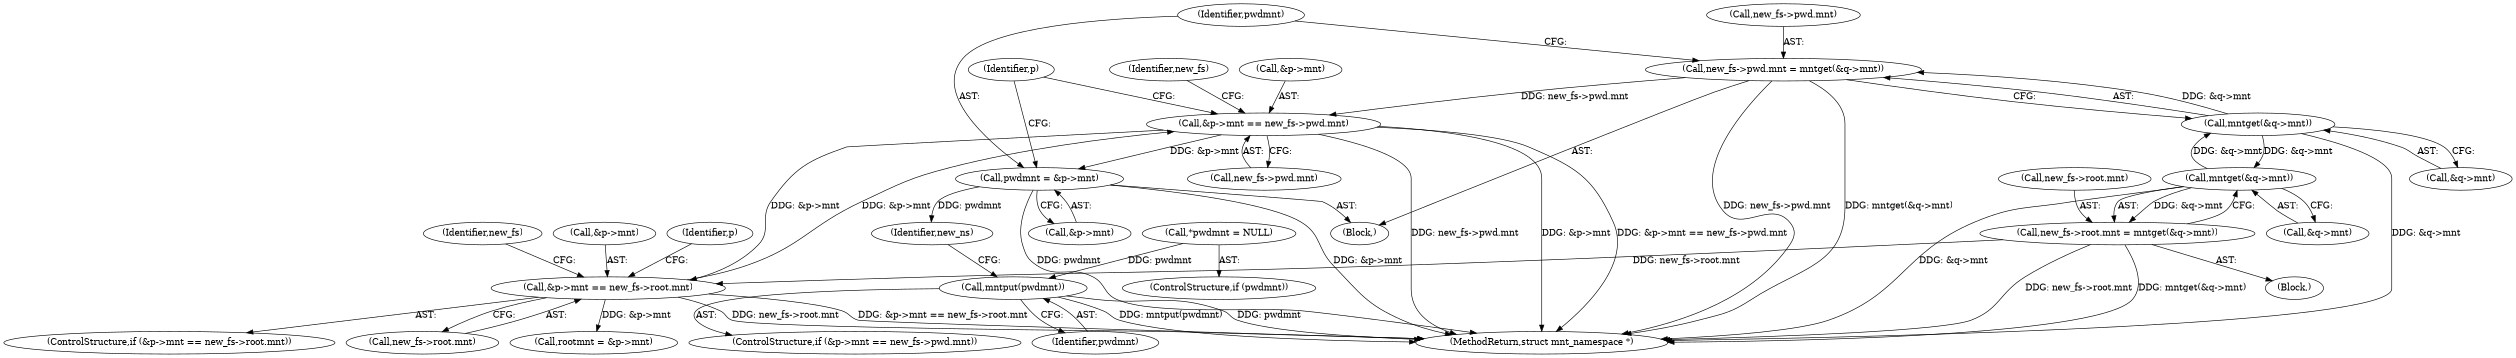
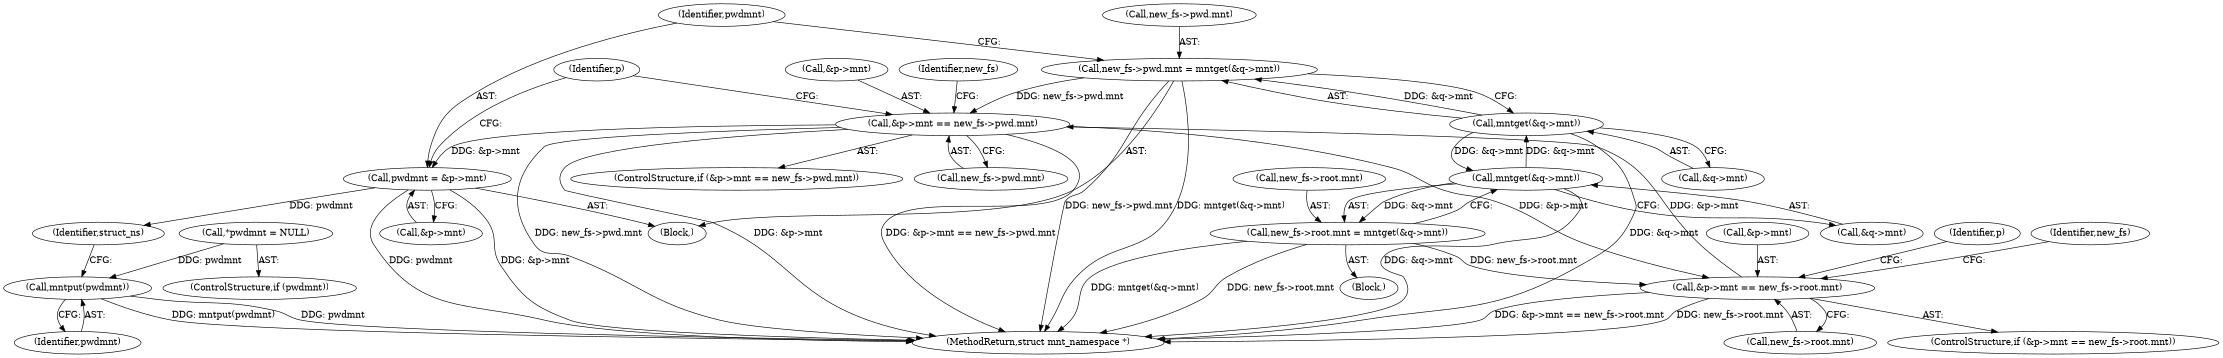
node "(Identifier,new_ns)": label "(Identifier,new_ns)" -> "(Identifier,struct_ns)"
edge "(Call,mntput(pwdmnt))" -> "(ControlStructure,if (&p->mnt == new_fs->pwd.mnt))": now "(Call,&p->mnt == new_fs->pwd.mnt)" -> "(ControlStructure,if (&p->mnt == new_fs->pwd.mnt))"
node "(Call,rootmnt = &p->mnt)": removed
